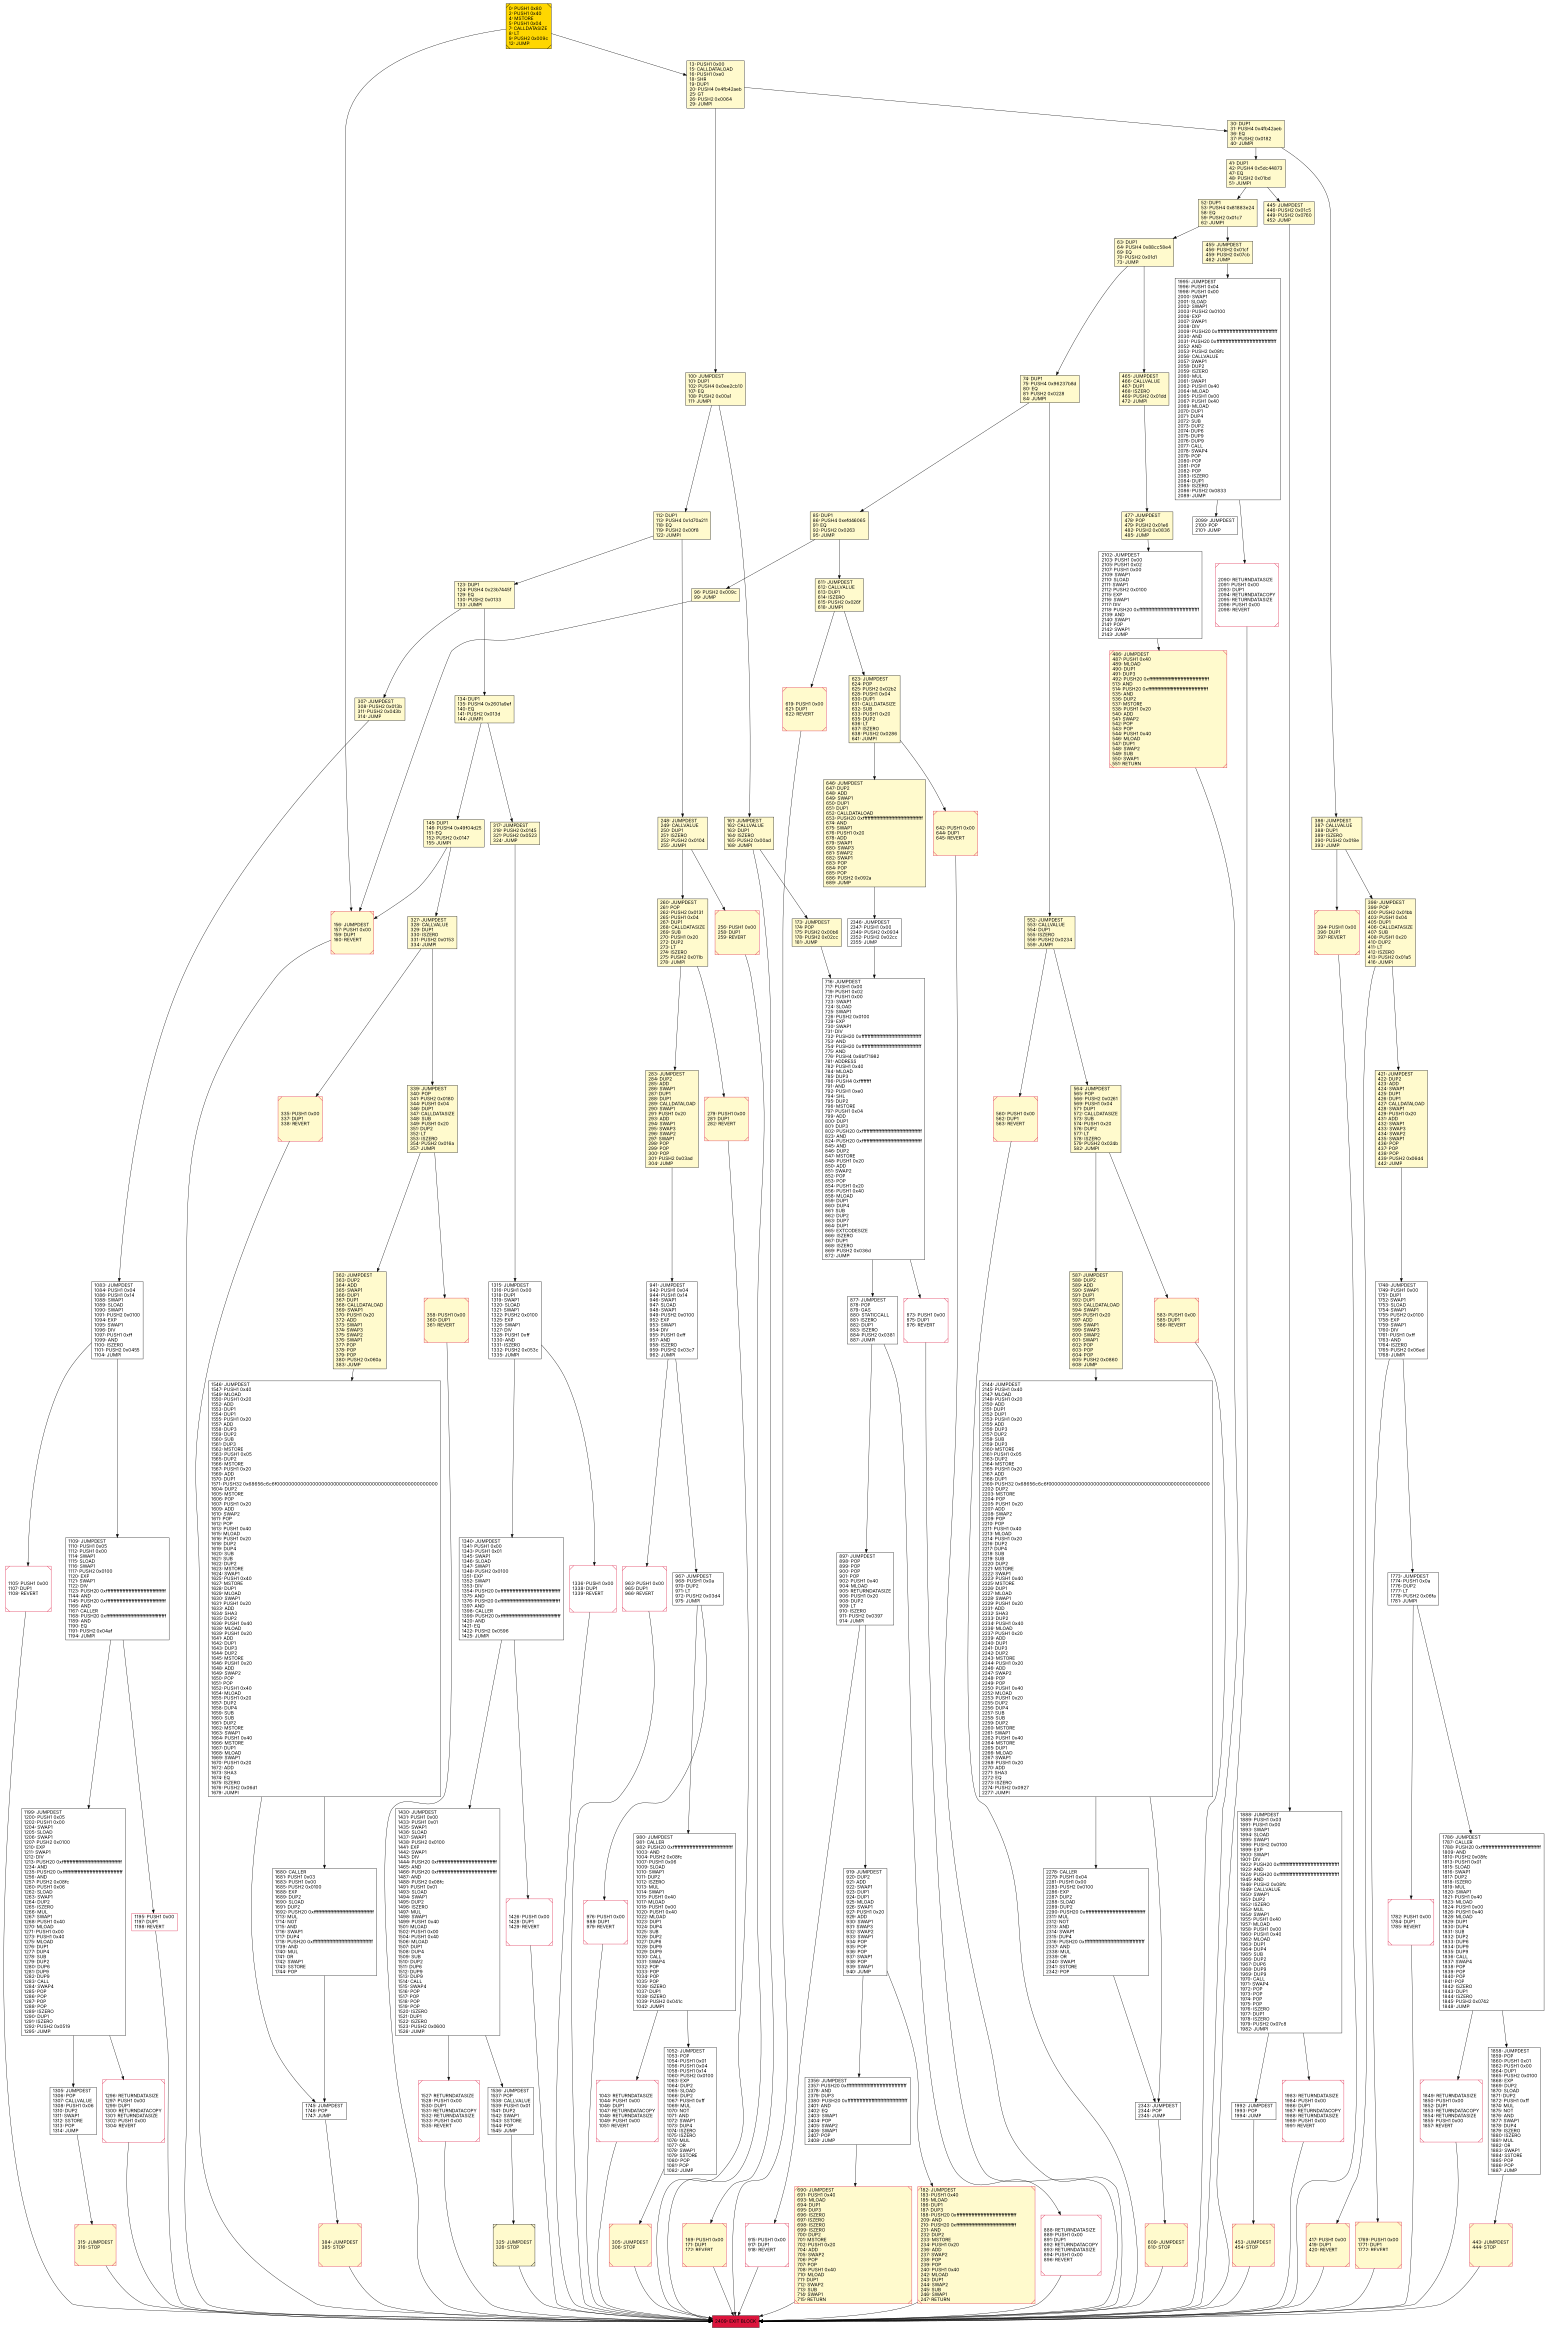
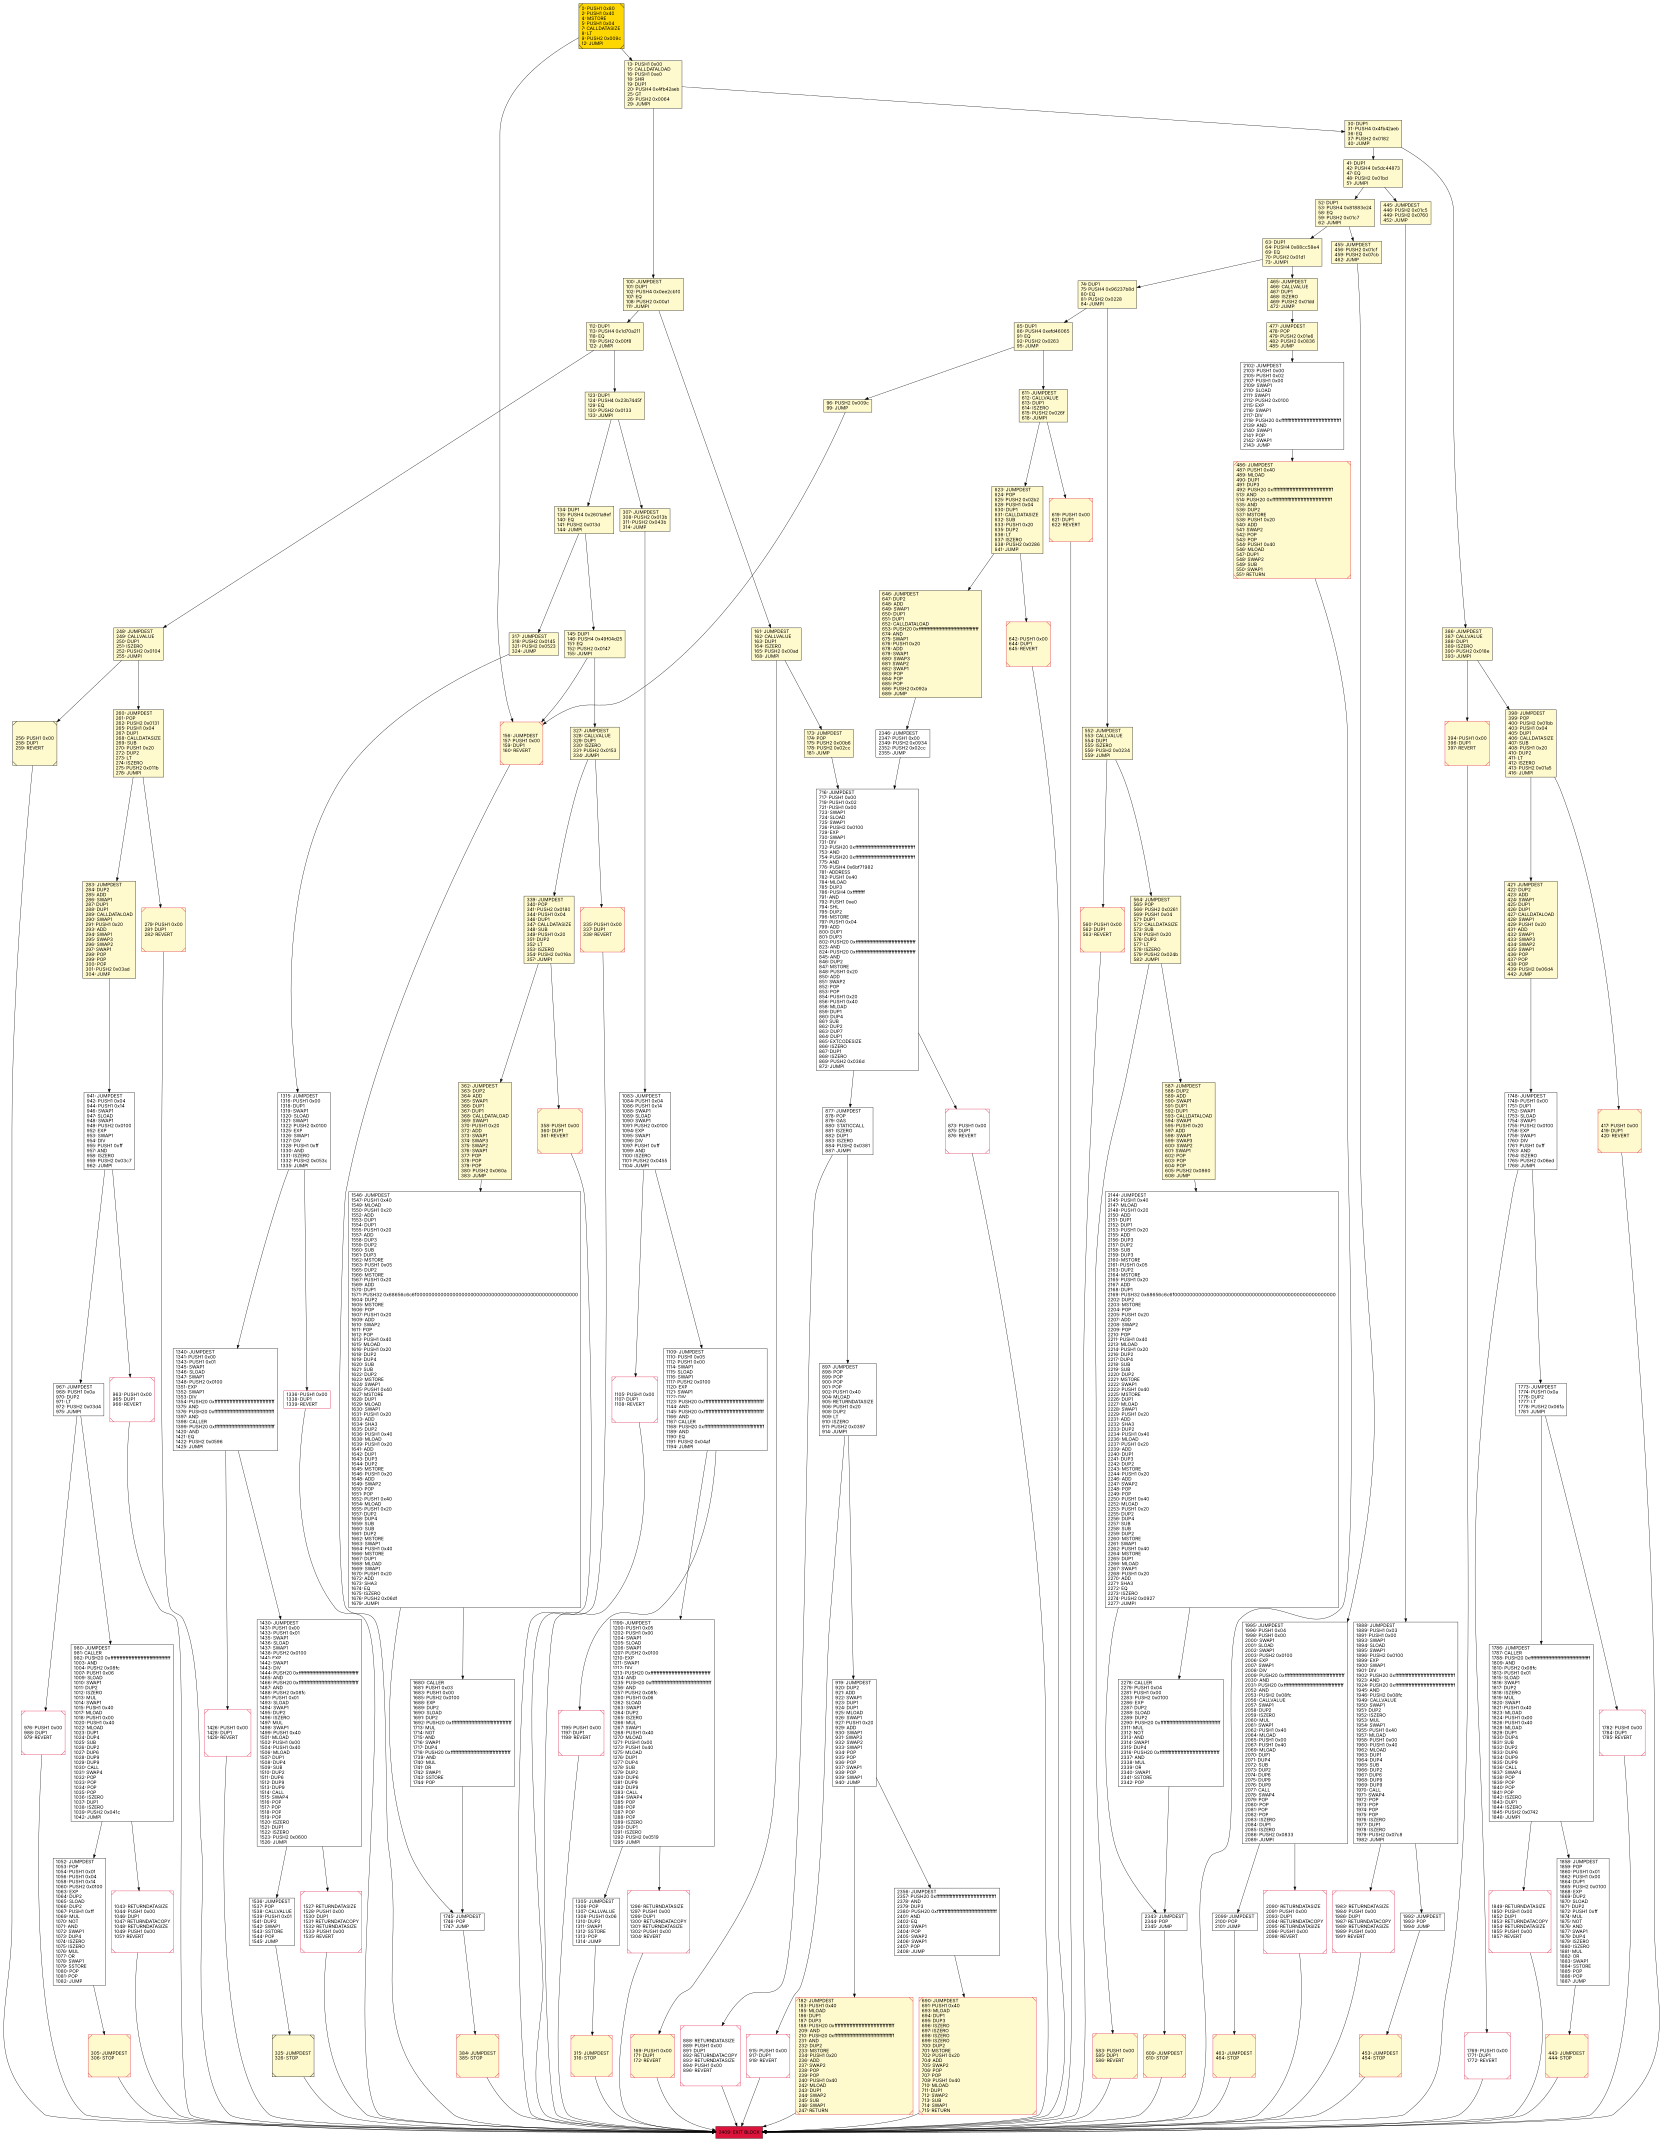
node "256: PUSH1 0x00 258: DUP1 259: REVERT": color crimson -> black
node "1336: PUSH1 0x00 1338: DUP1 1339: REVERT": shape Msquare -> box
node "1195: PUSH1 0x00 1197: DUP1 1198: REVERT": shape box -> Msquare
node "463: JUMPDEST 464: STOP": added
node "1769: PUSH1 0x00 1771: DUP1 1772: REVERT": fillcolor lemonchiffon -> white
